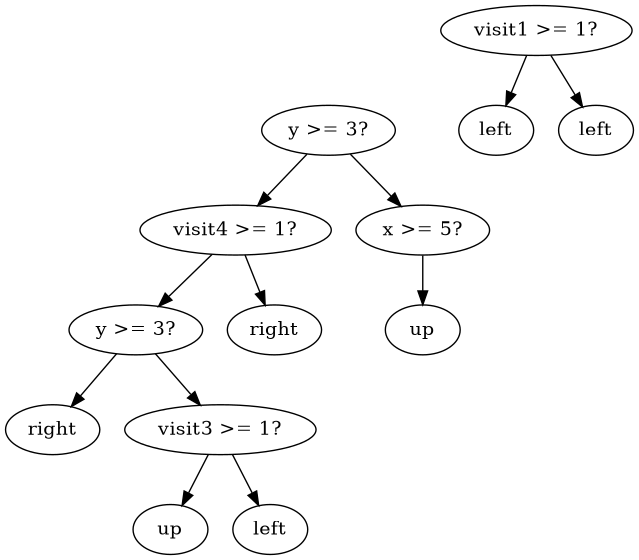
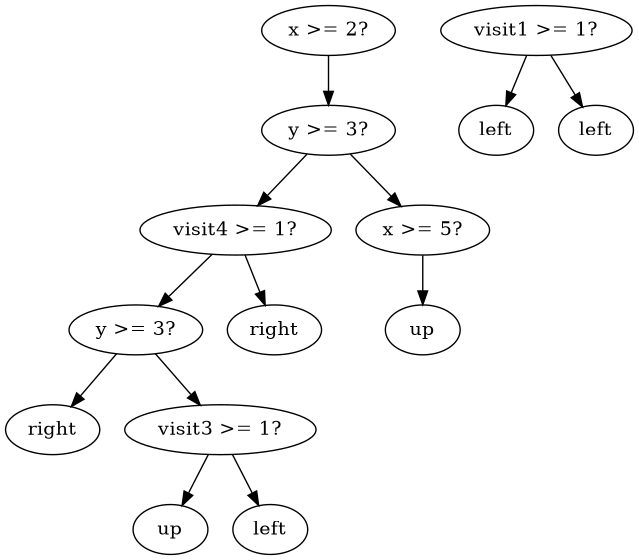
node "x >= 2?": added
